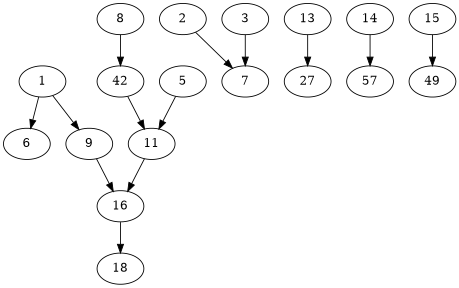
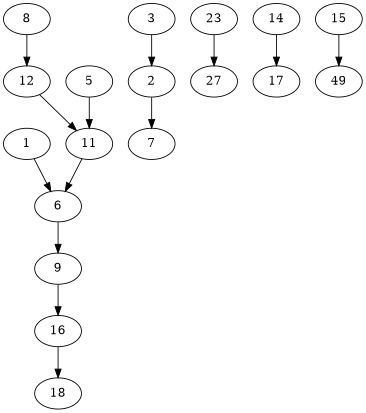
node "13": label "13" -> "23"
edge "3" -> "7": now "3" -> "2"
node "42": label "42" -> "12"
node "57": label "57" -> "17"
edge "1" -> "9": now "6" -> "9"
edge "11" -> "16": now "11" -> "6"
